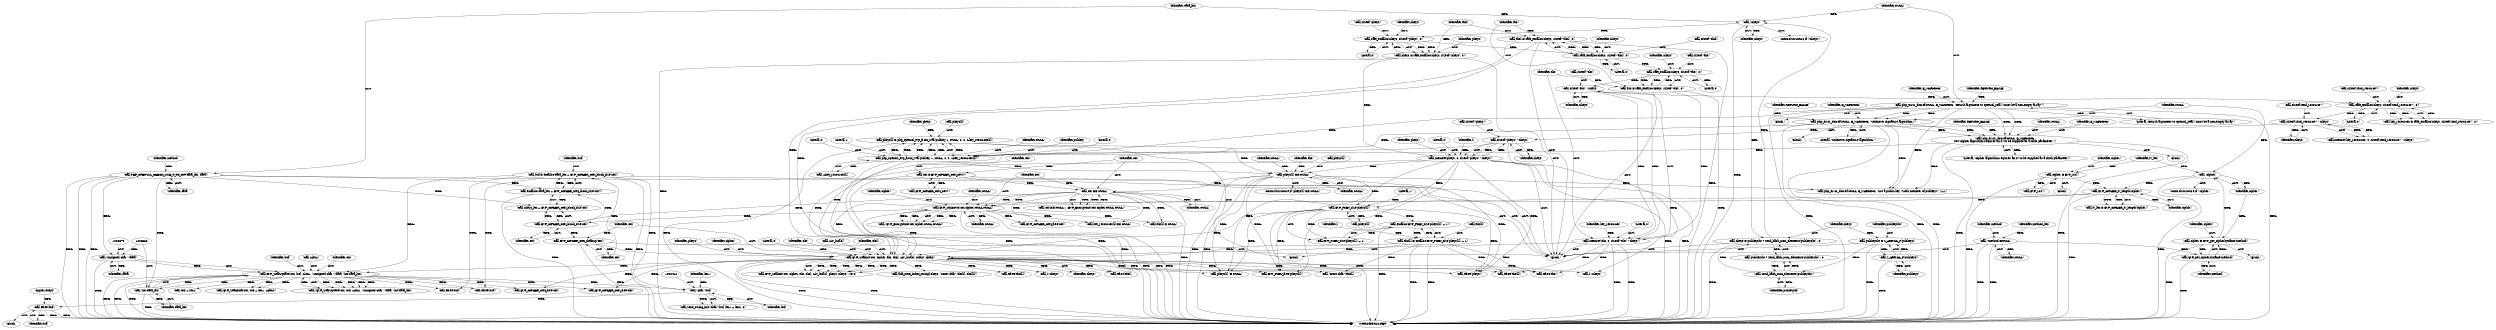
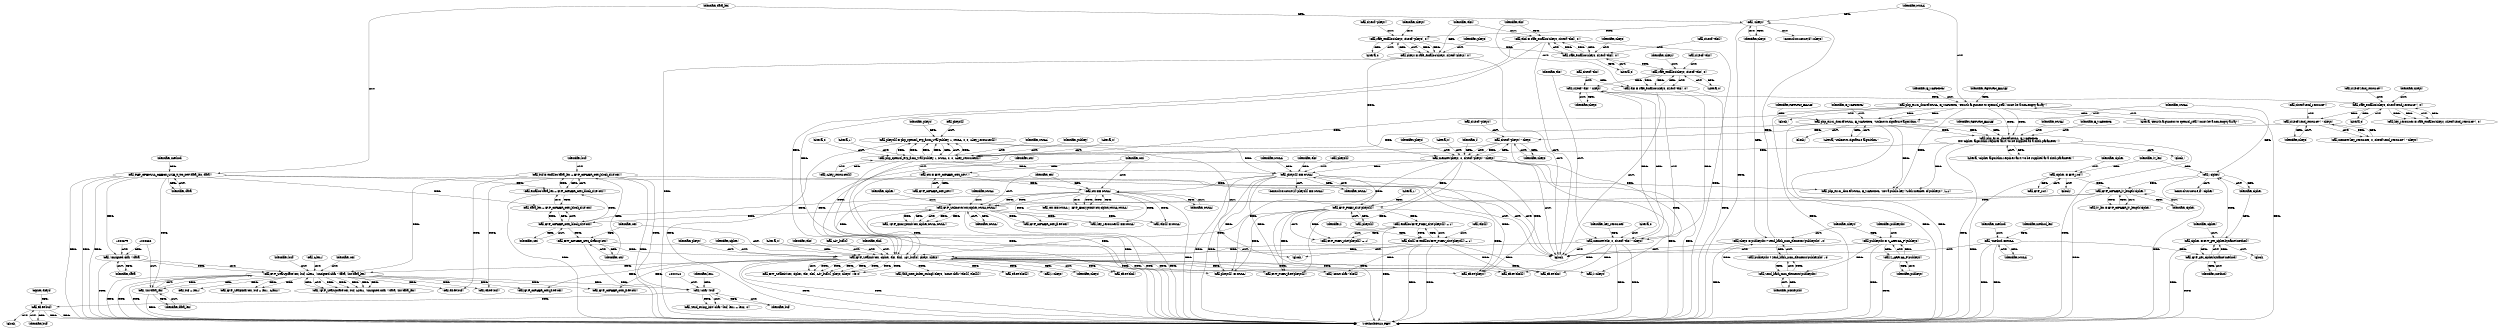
node "(Call,nkeys_len + EVP_CIPHER_CTX_block_size(ctx))": label "(Call,nkeys_len + EVP_CIPHER_CTX_block_size(ctx))" -> "(Call,data_len + EVP_CIPHER_CTX_block_size(ctx))"
